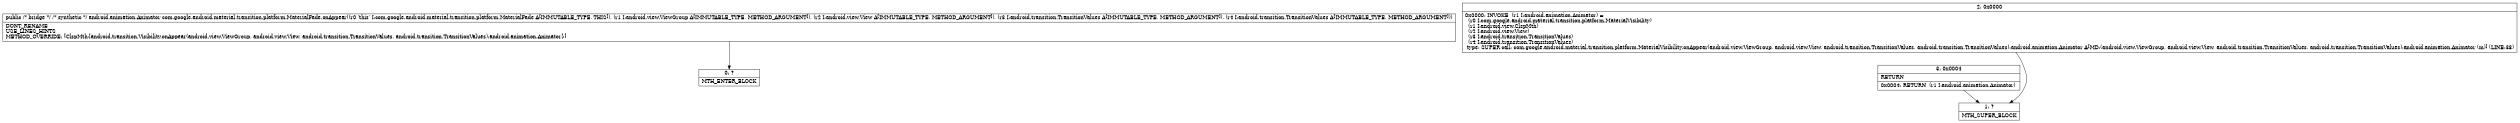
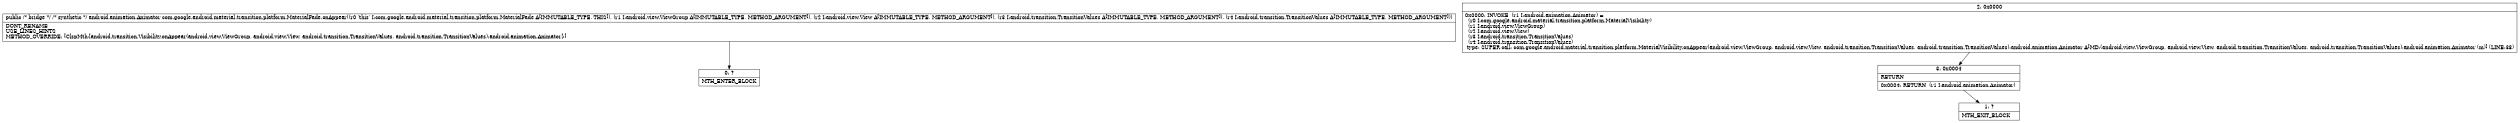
node "2: 0x0000": text "(r1 I:android.view.ClspMth)" -> "(r1 I:android.view.ViewGroup)"
edge "2: 0x0000" -> "1: ?": now "2: 0x0000" -> "3: 0x0004"
node "1: ?": text "MTH_SUPER_BLOCK" -> "MTH_EXIT_BLOCK"
